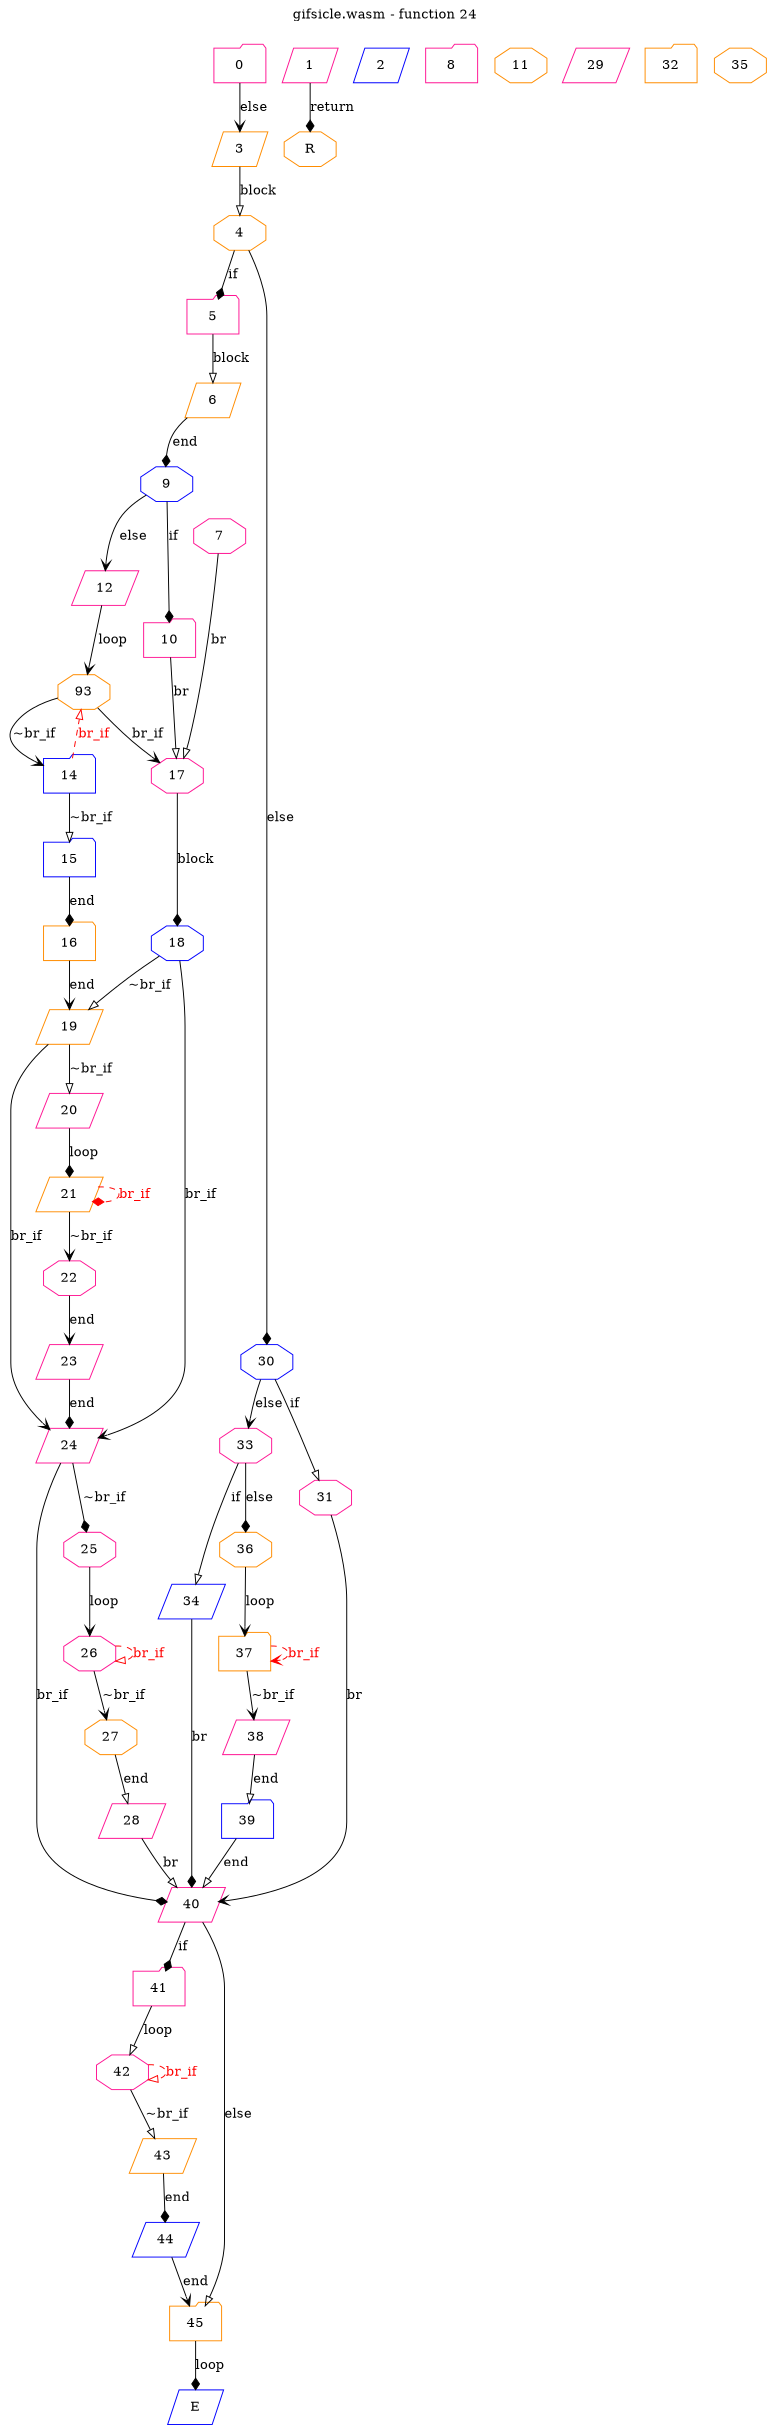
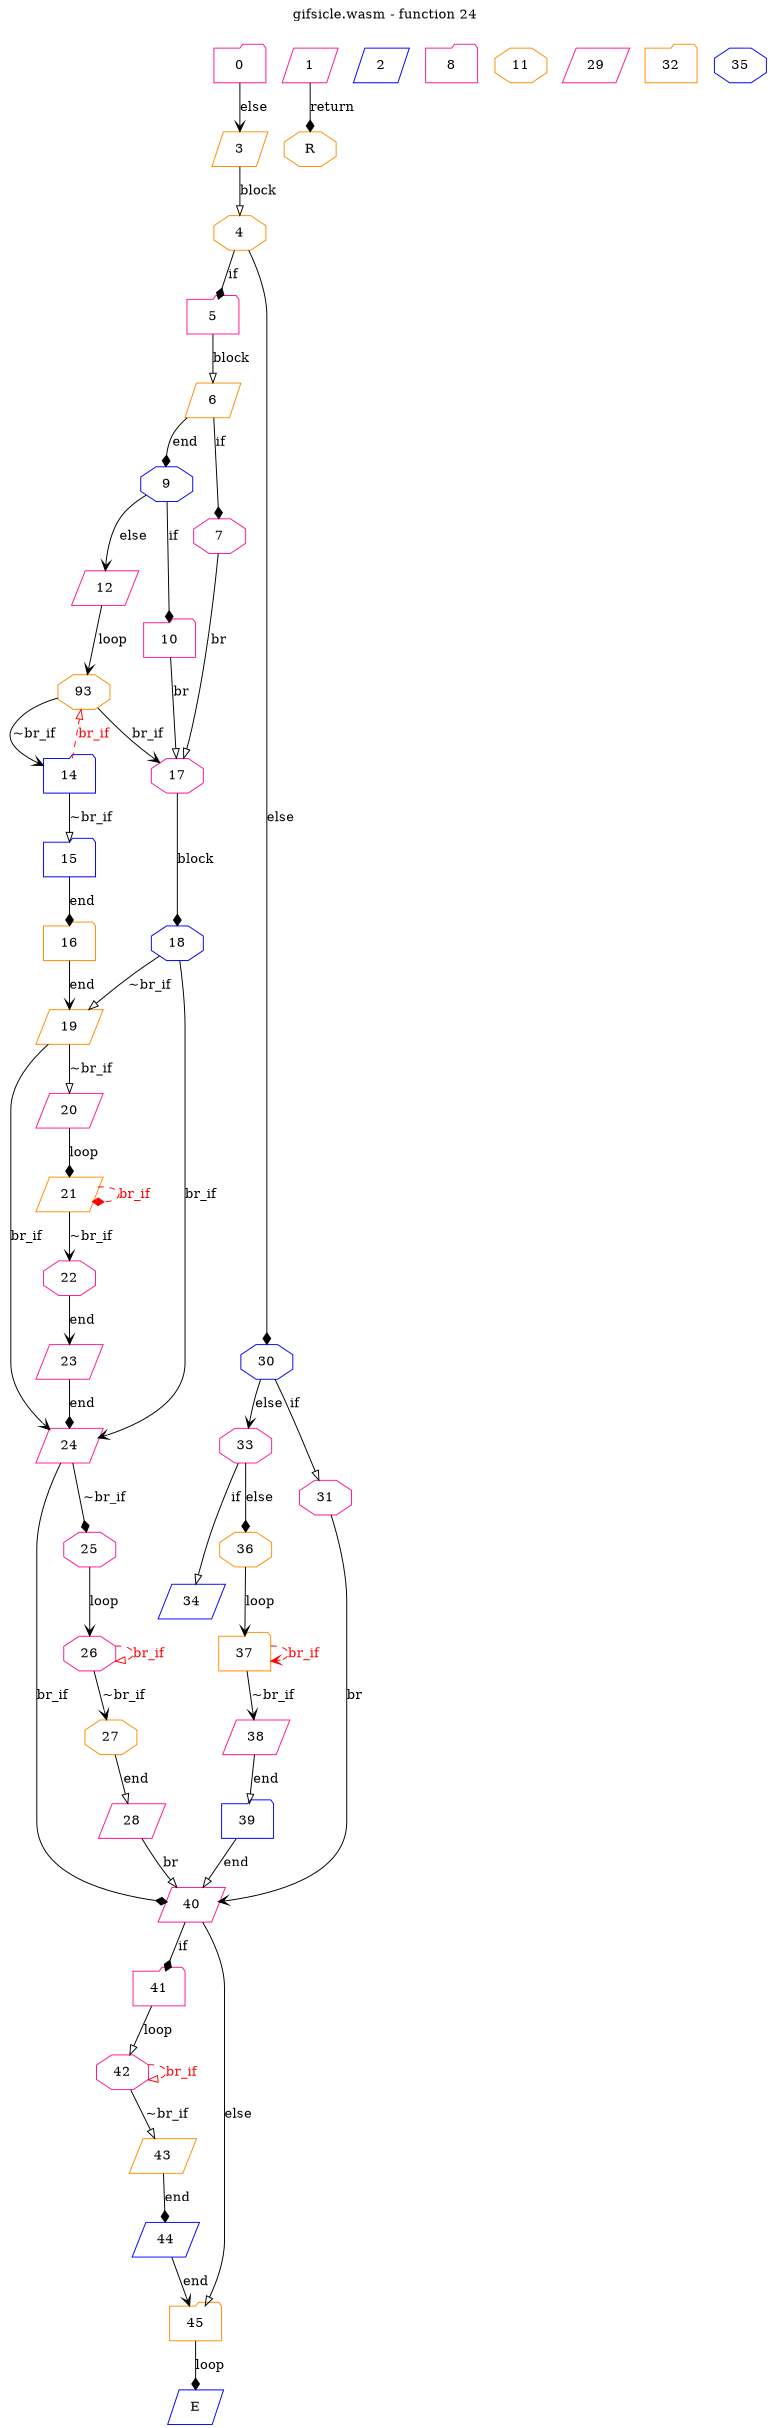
node "35": color darkorange -> blue
edge "6" -> "7": added, label "if"
edge "34" -> "40": removed, label "br"
